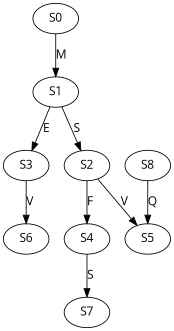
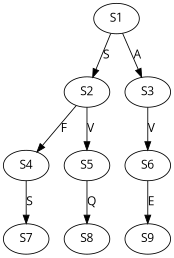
node "S0": removed
edge "S1" -> "S3": label "E" -> "A"
edge "S8" -> "S5": reversed
node "S9": added
